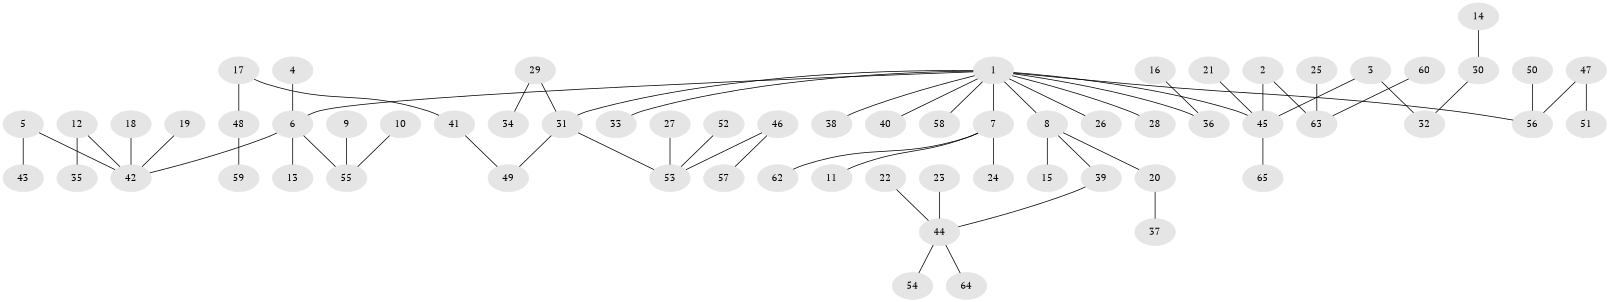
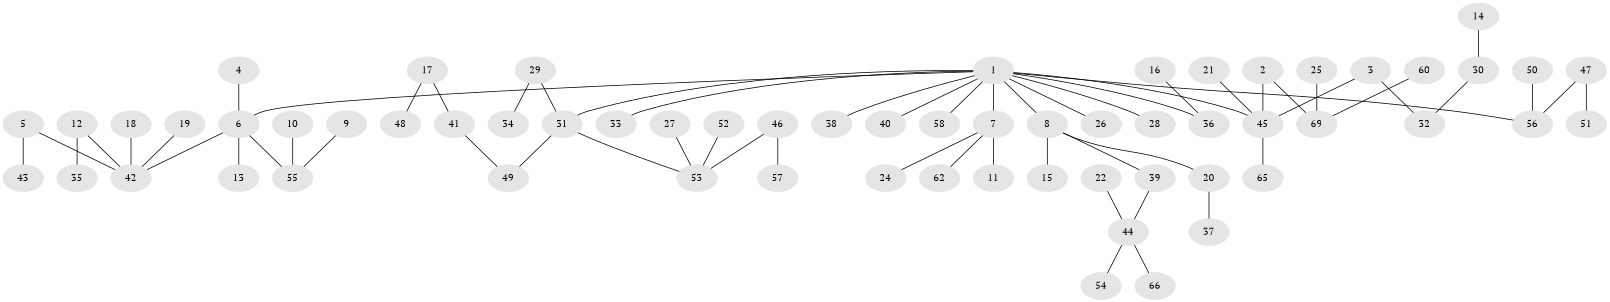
node "63": label "63" -> "69"
node "59": removed
node "23": removed
node "64": label "64" -> "66"
